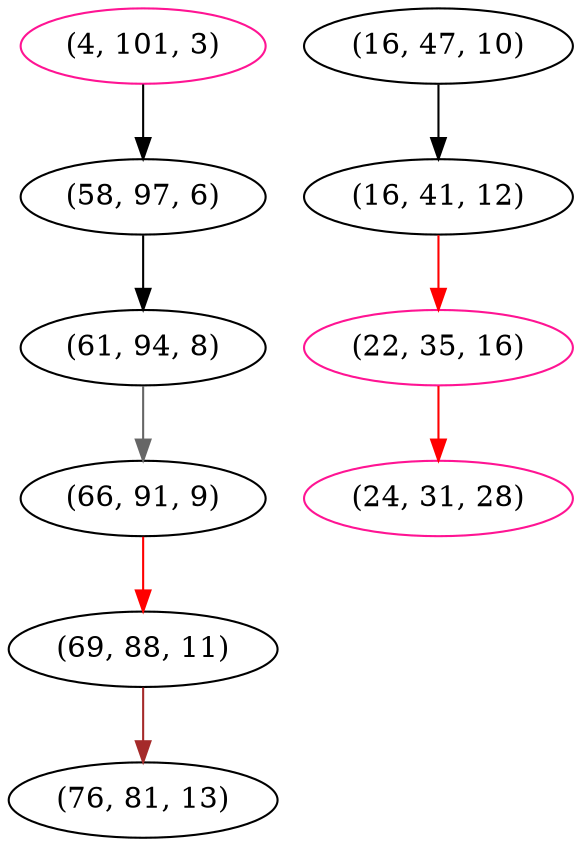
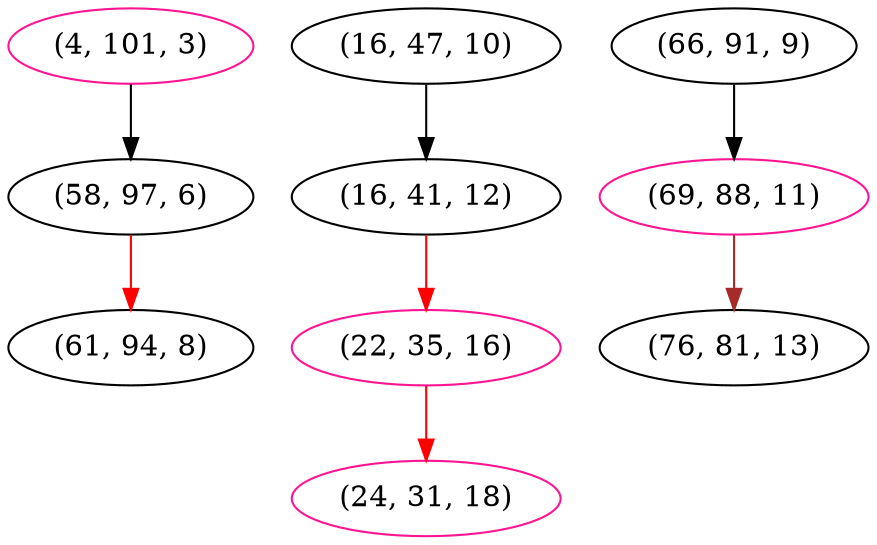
edge "(58, 97, 6)" -> "(61, 94, 8)": color black -> red
edge "(61, 94, 8)" -> "(66, 91, 9)": removed
node "(24, 31, 28)": label "(24, 31, 28)" -> "(24, 31, 18)"
edge "(66, 91, 9)" -> "(69, 88, 11)": color red -> black
node "(69, 88, 11)": color black -> deeppink
